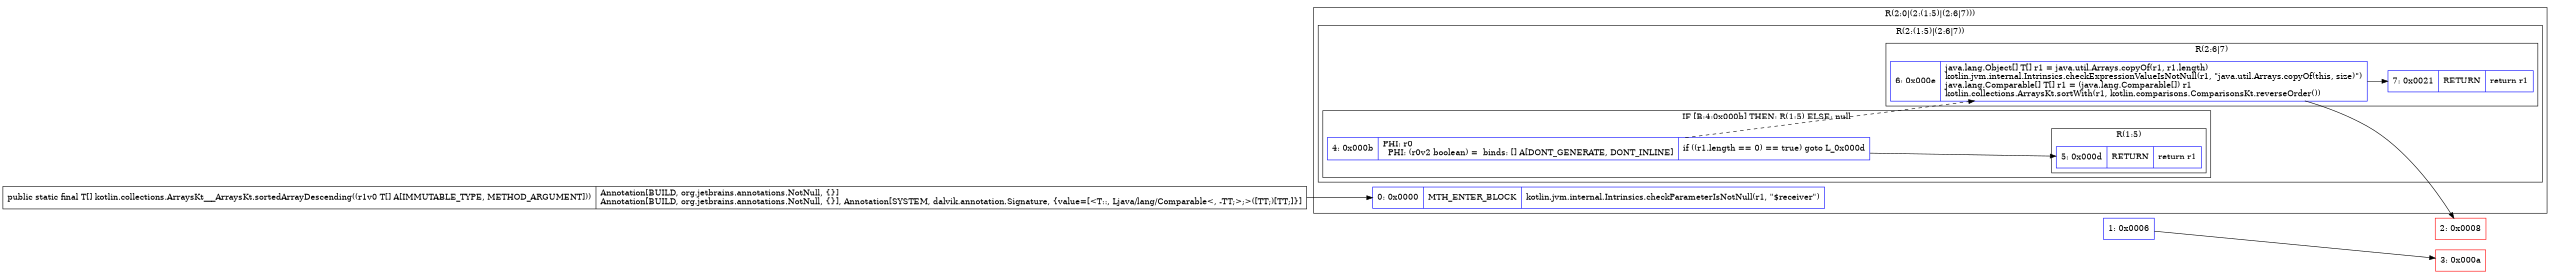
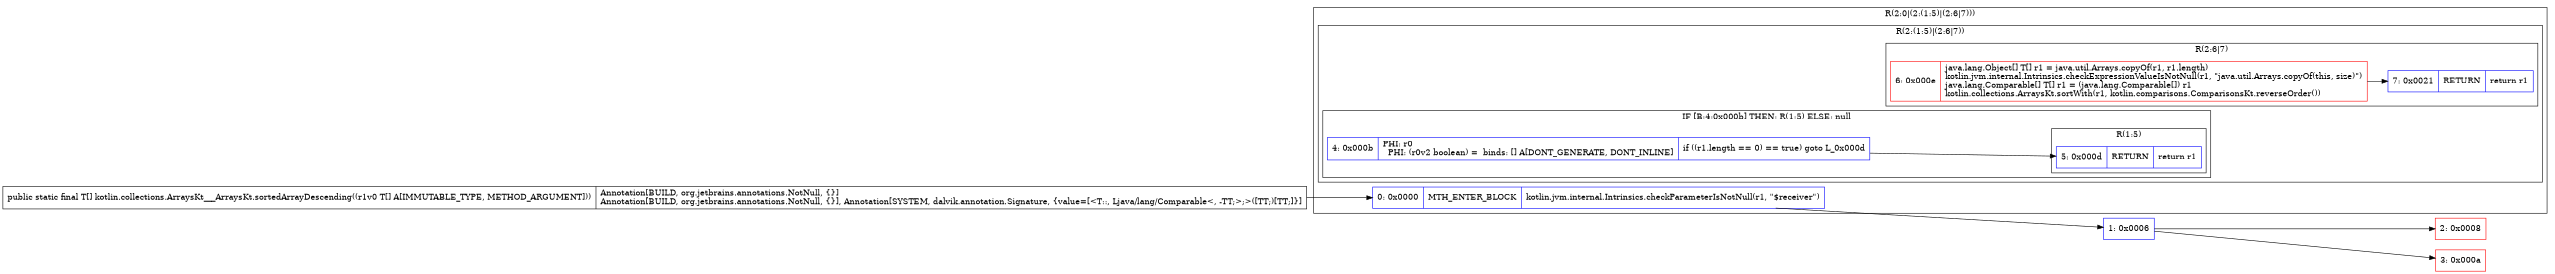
node "6: 0x000e": color blue -> red
edge "4: 0x000b" -> "6: 0x000e": removed
edge "6: 0x000e" -> "2: 0x0008": now "1: 0x0006" -> "2: 0x0008"
edge "0: 0x0000" -> "1: 0x0006": added
